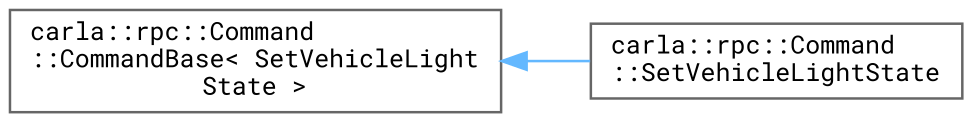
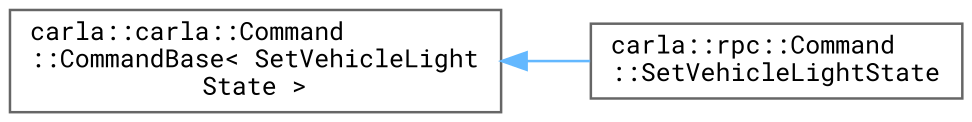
node "carla::rpc::Command ::CommandBase< SetVehicleLight State >": label "carla::rpc::Command ::CommandBase< SetVehicleLight State >" -> "carla::carla::Command ::CommandBase< SetVehicleLight State >"
